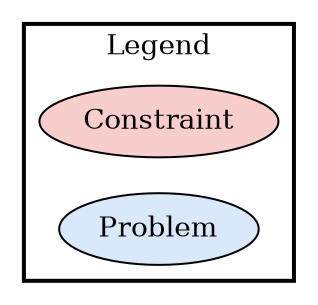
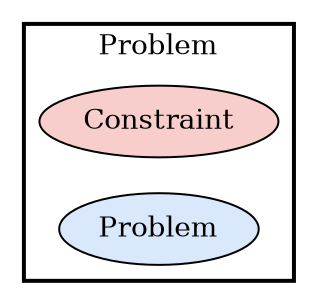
cluster "Legend": label "Legend" -> "Problem"
